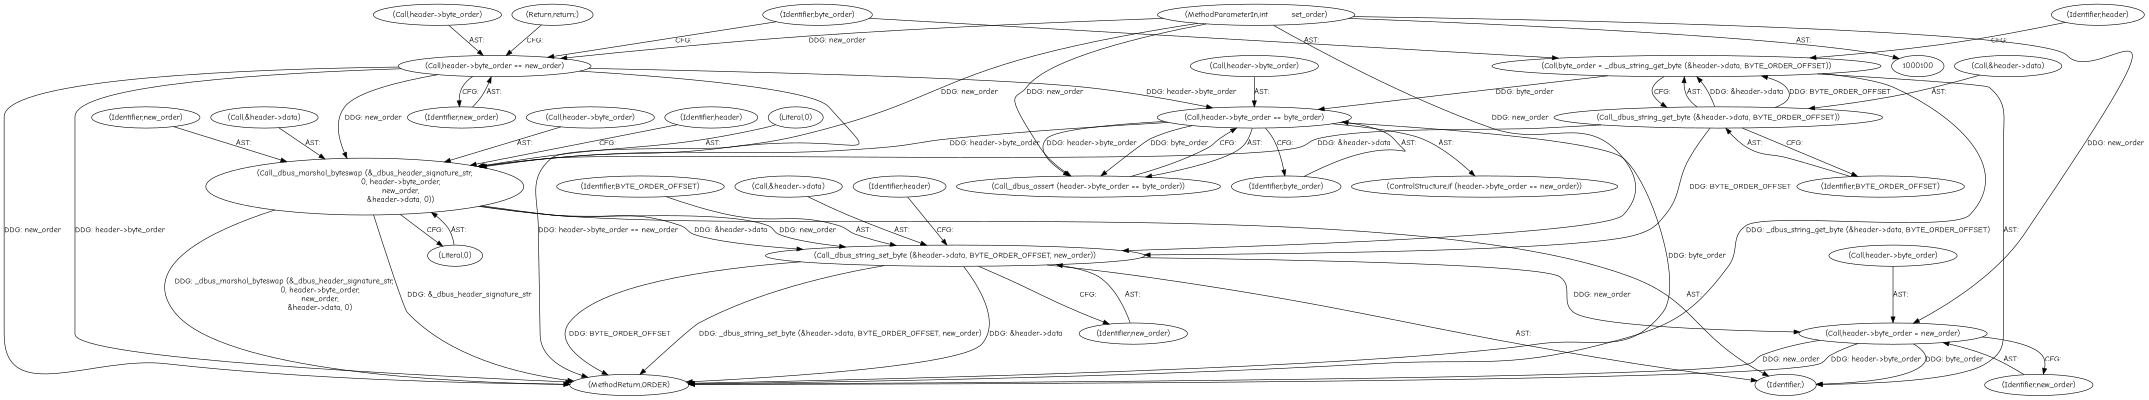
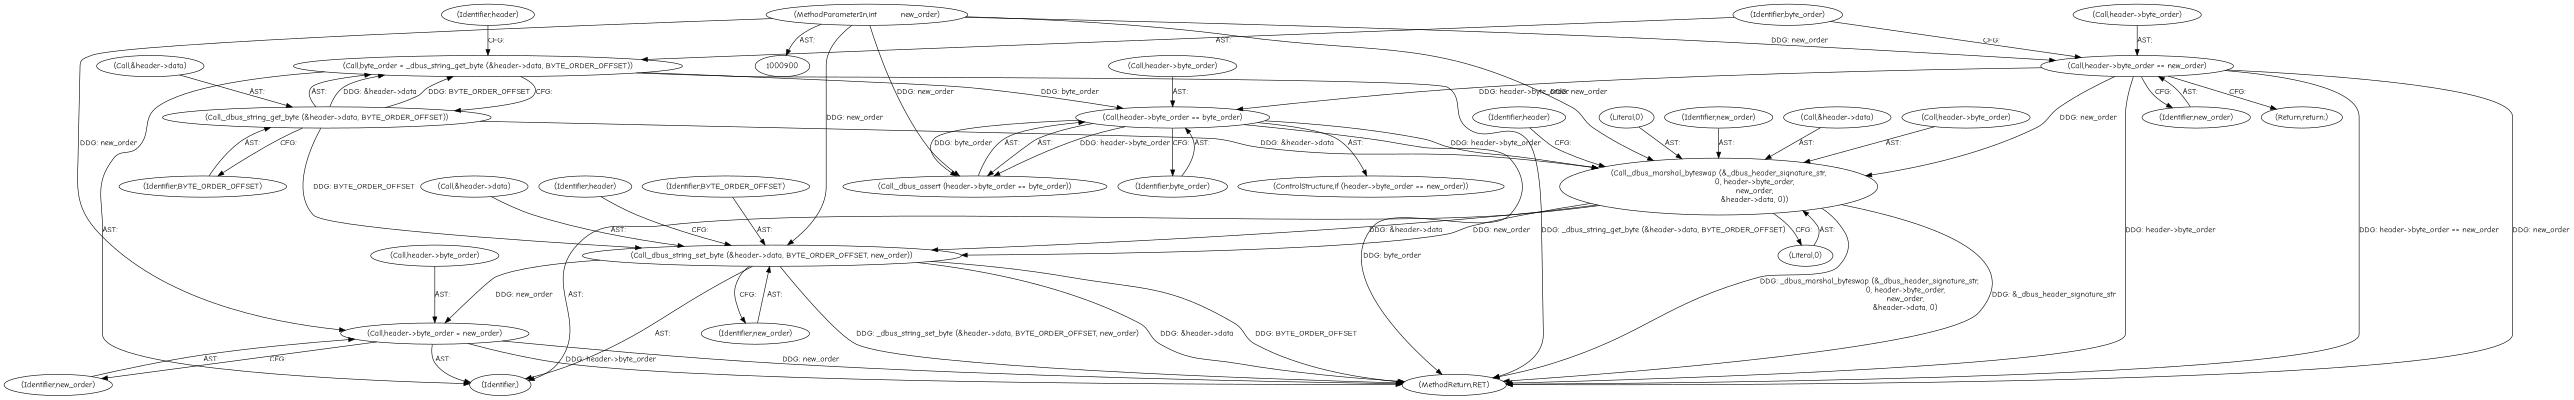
node "(MethodParameterIn,int         set_order)": label "(MethodParameterIn,int         set_order)" -> "(MethodParameterIn,int         new_order)"
edge "(Return,return;)" -> "(Call,header->byte_order == new_order)": reversed
node "1000100": label "1000100" -> "1000900"
edge "(Call,_dbus_assert (header->byte_order == byte_order))" -> "(Call,header->byte_order == byte_order)": label "CFG: " -> "AST: "
edge "(Call,header->byte_order = new_order)" -> "(Identifier,)": label "DDG: byte_order" -> "AST: "
node "(MethodReturn,ORDER)": label "(MethodReturn,ORDER)" -> "(MethodReturn,RET)"
